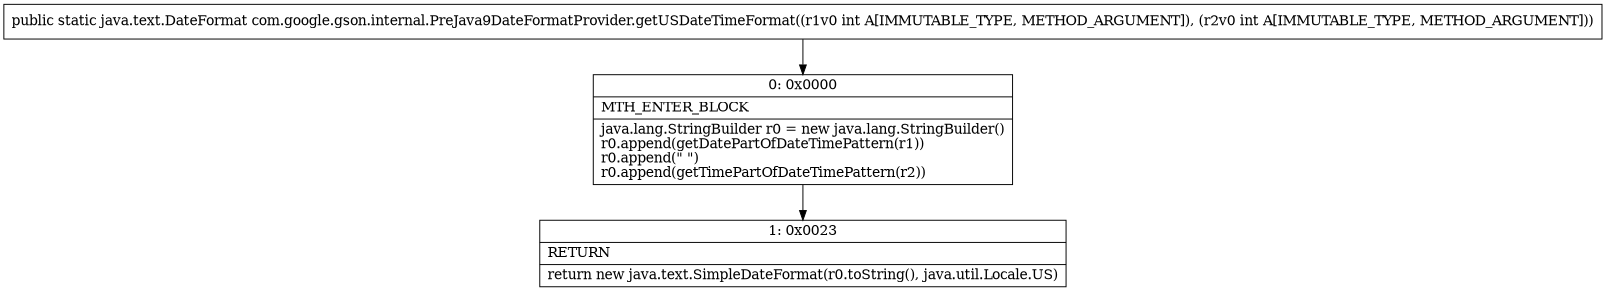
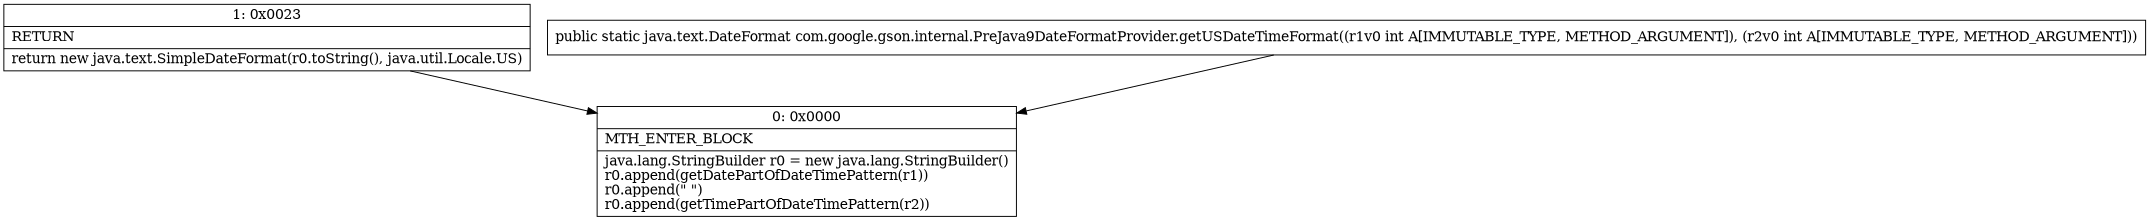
edge "0: 0x0000" -> "1: 0x0023": reversed
